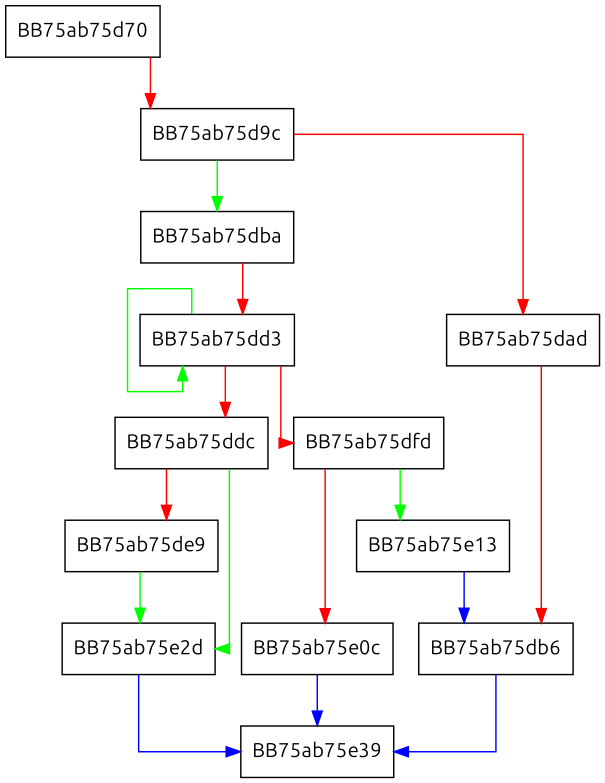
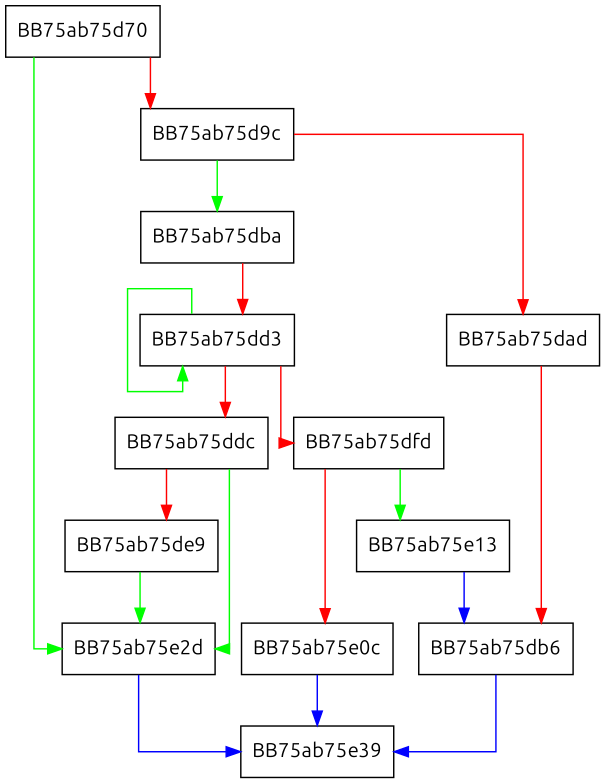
edge "BB75ab75d70" -> "BB75ab75e2d": added
